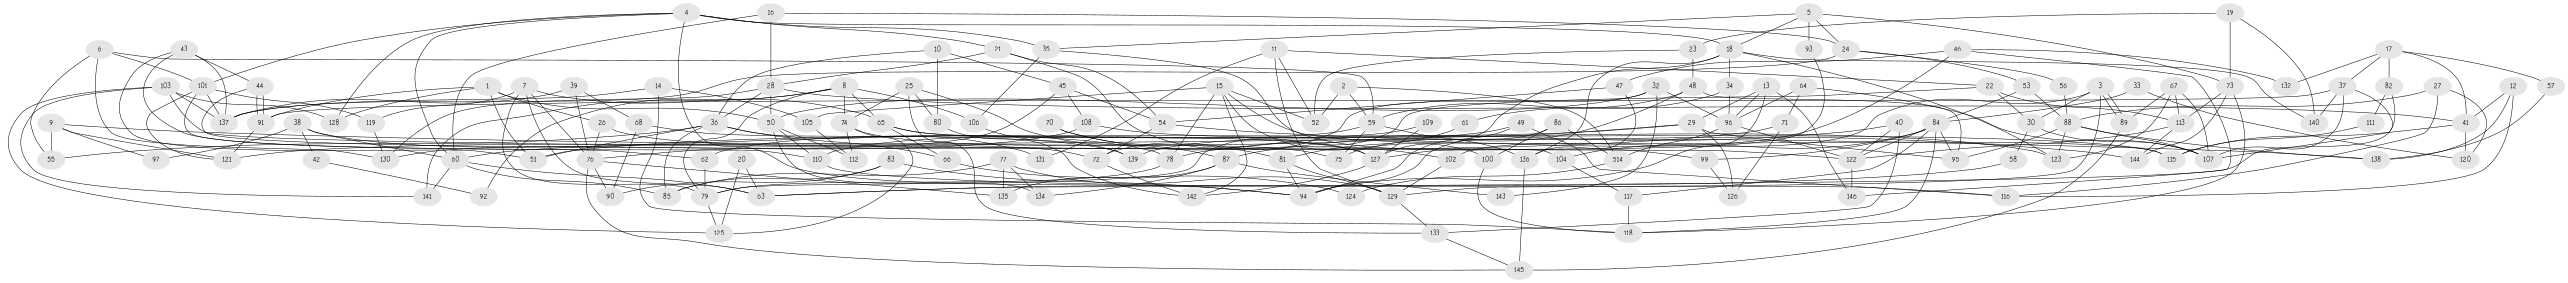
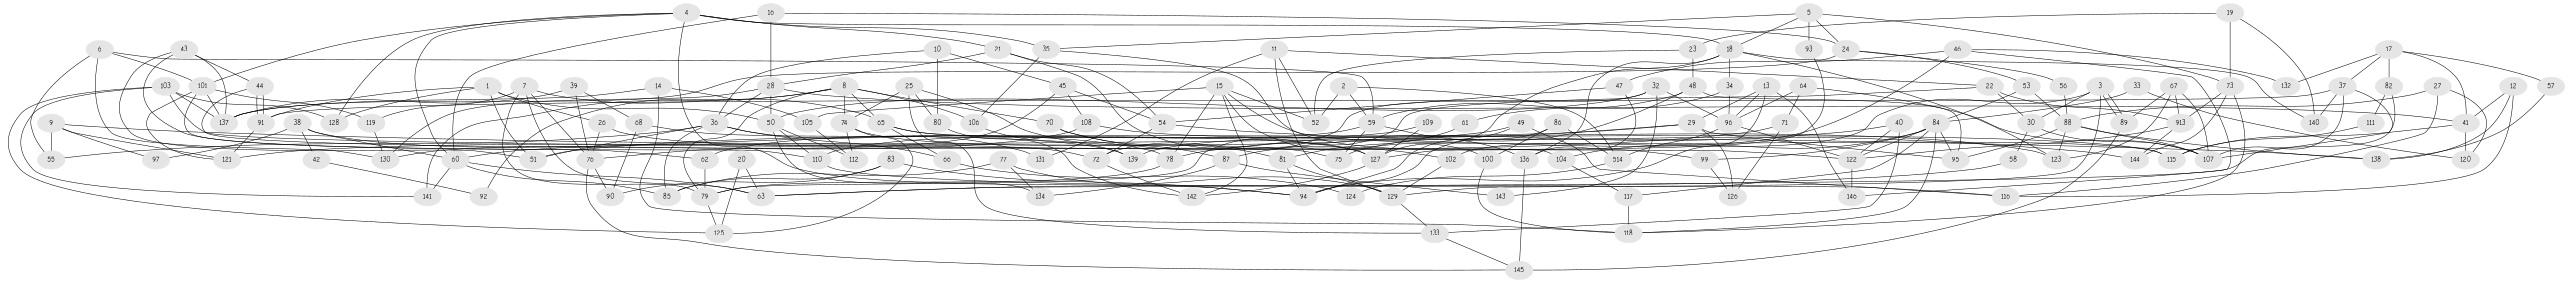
edge "8" -- "70": added
node "113": label "113" -> "913"
node "135": removed
